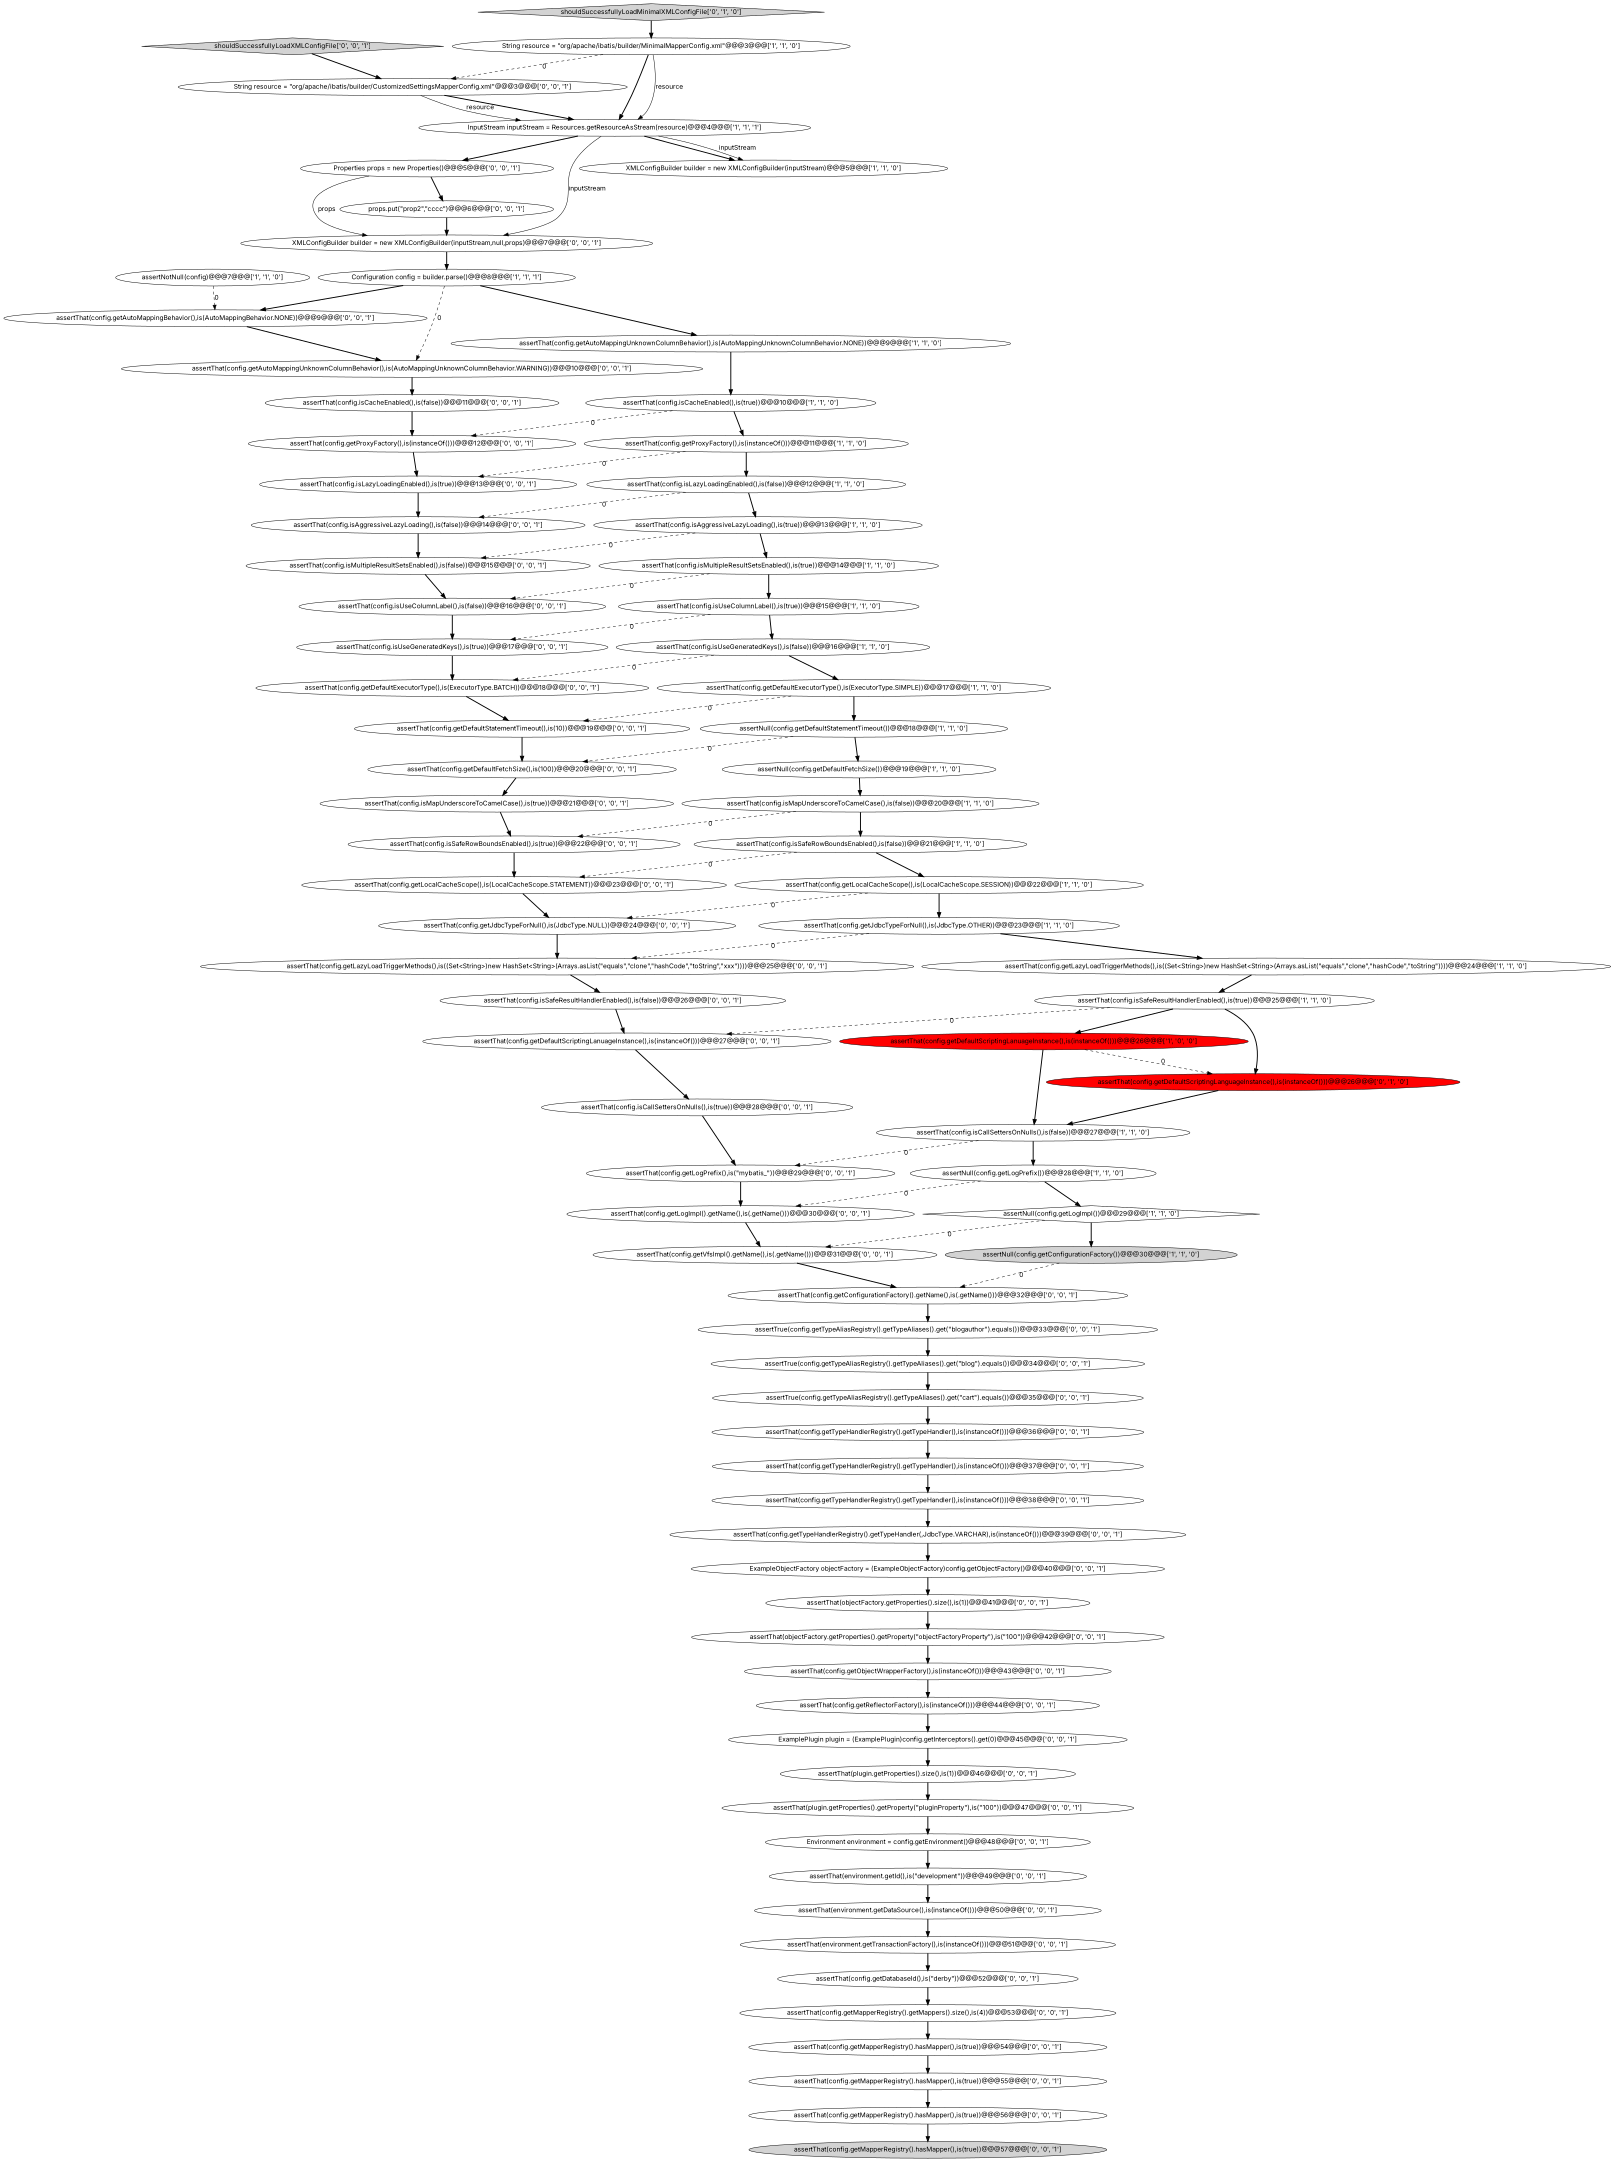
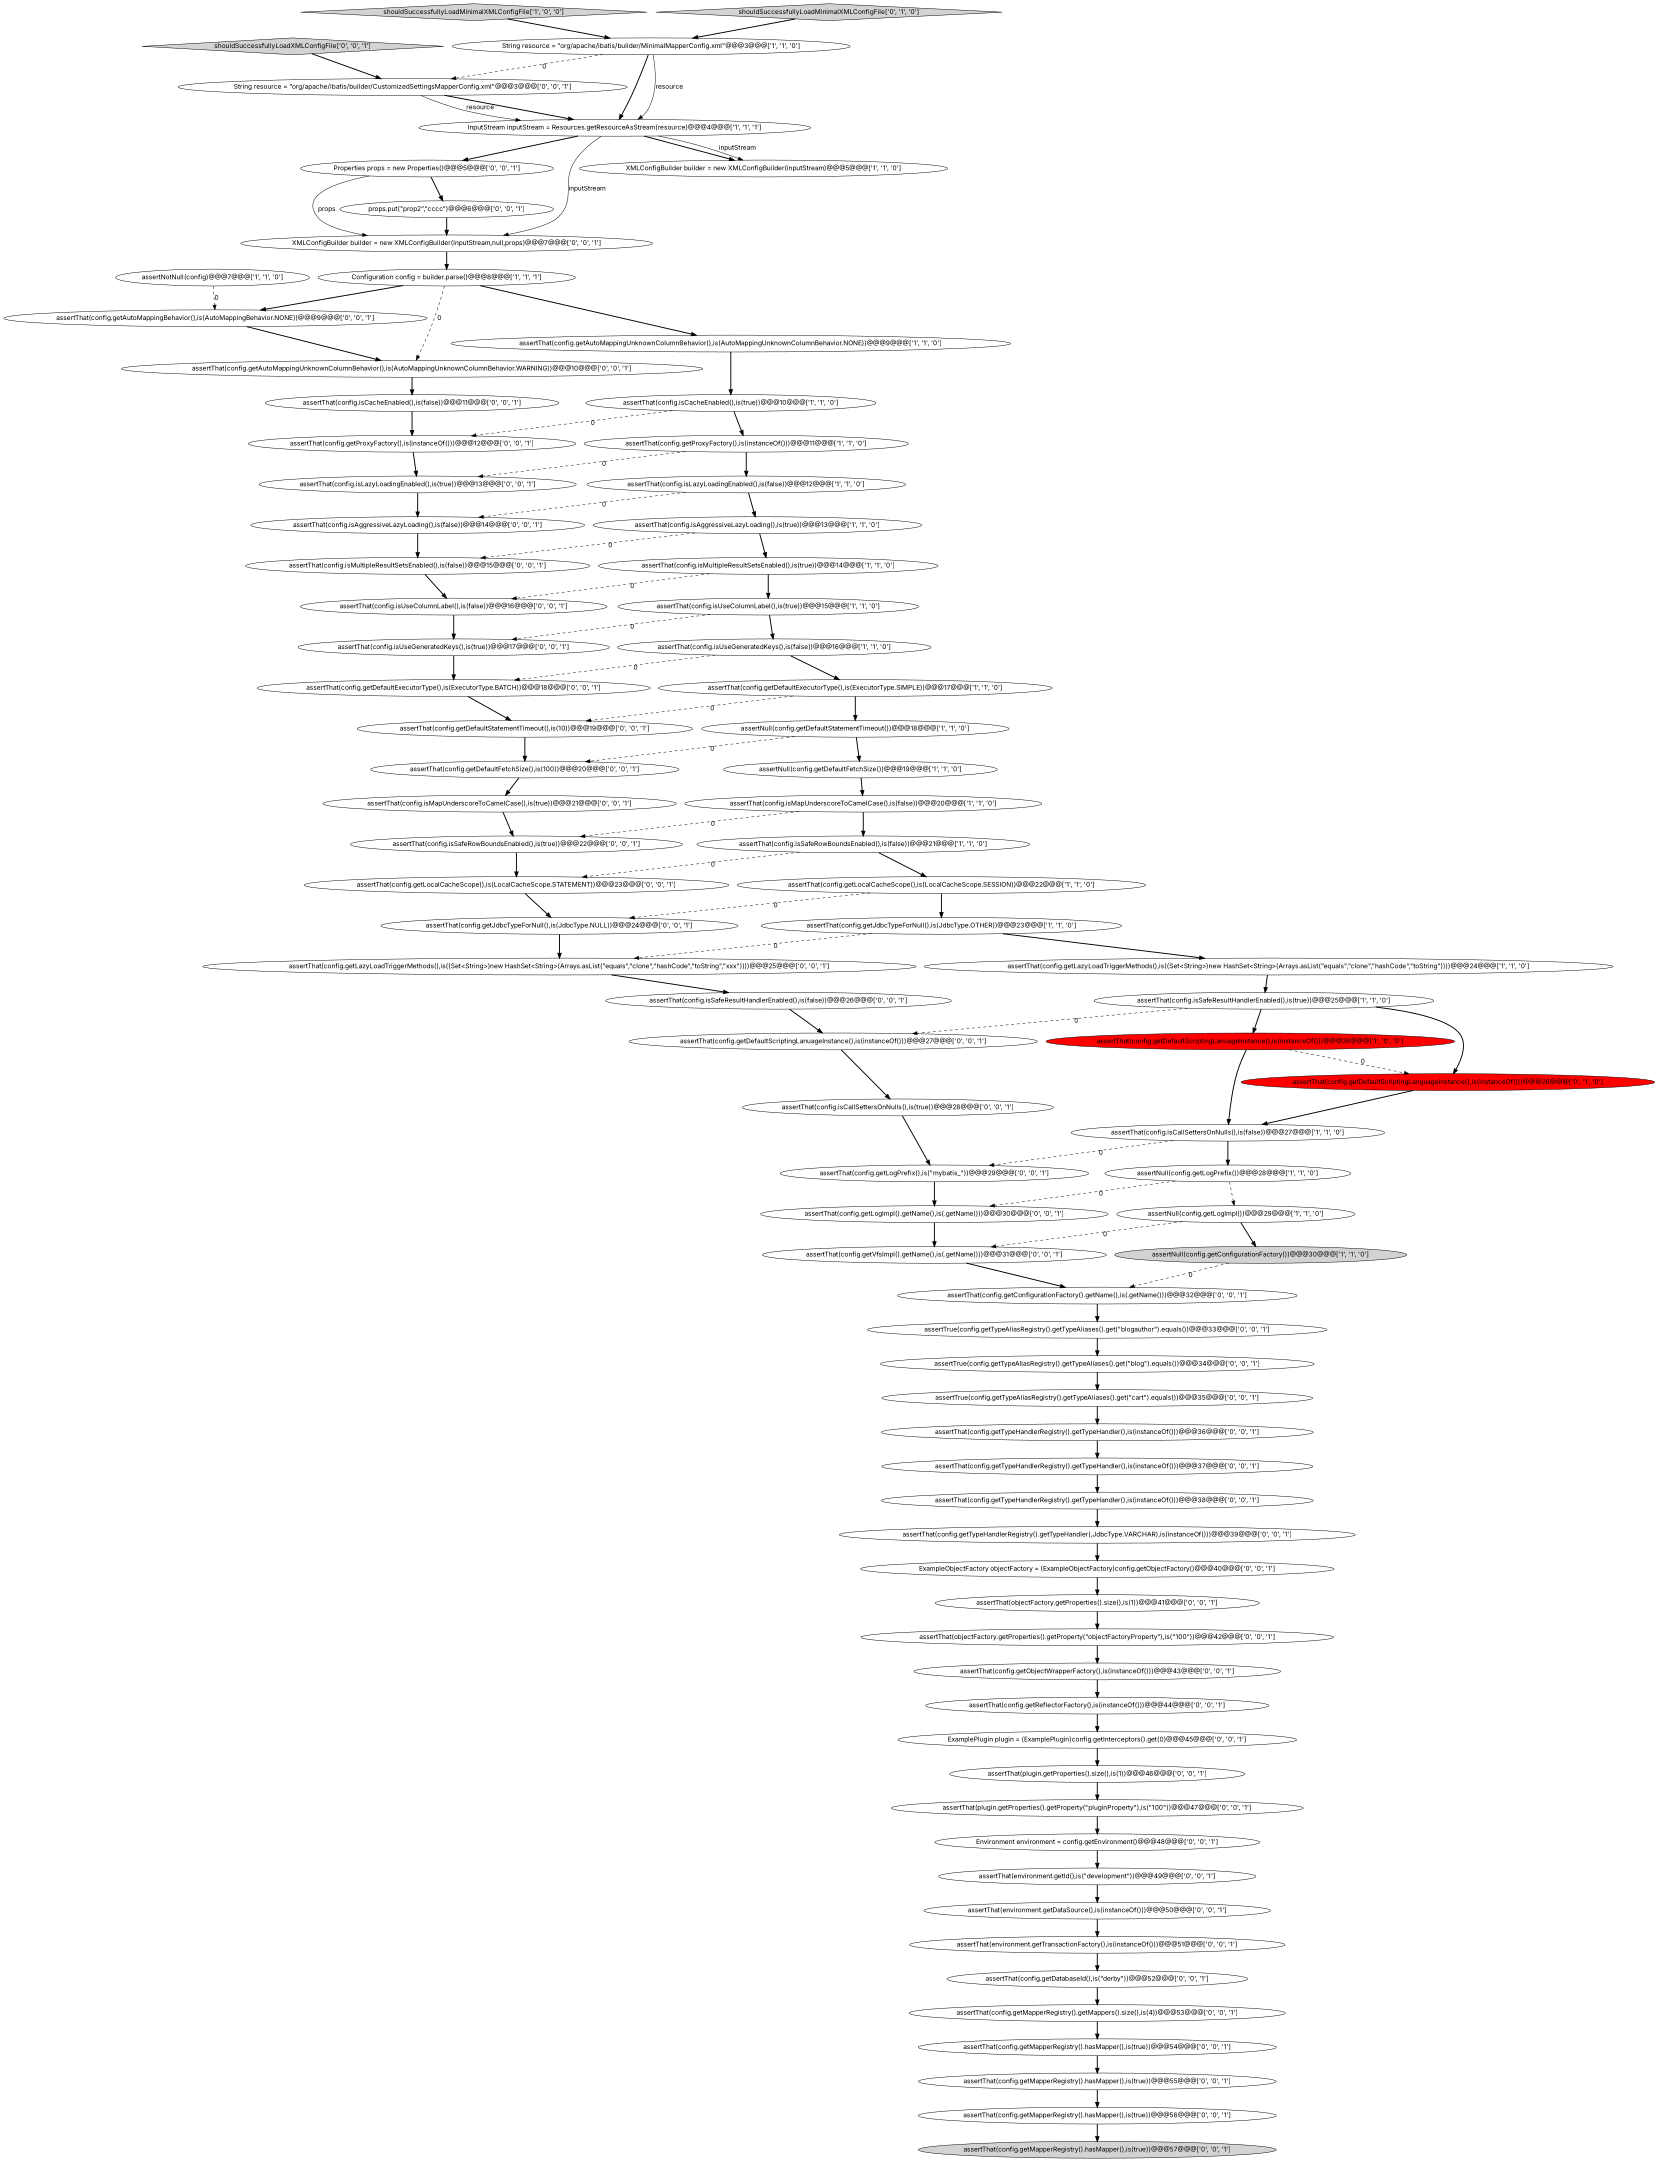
node "shouldSuccessfullyLoadMinimalXMLConfigFile['1', '0', '0']": added
edge "assertNull(config.getLogPrefix())@@@28@@@['1', '1', '0']" -> "assertNull(config.getLogImpl())@@@29@@@['1', '1', '0']": style bold -> dashed
node "assertNull(config.getLogImpl())@@@29@@@['1', '1', '0']": shape diamond -> ellipse
